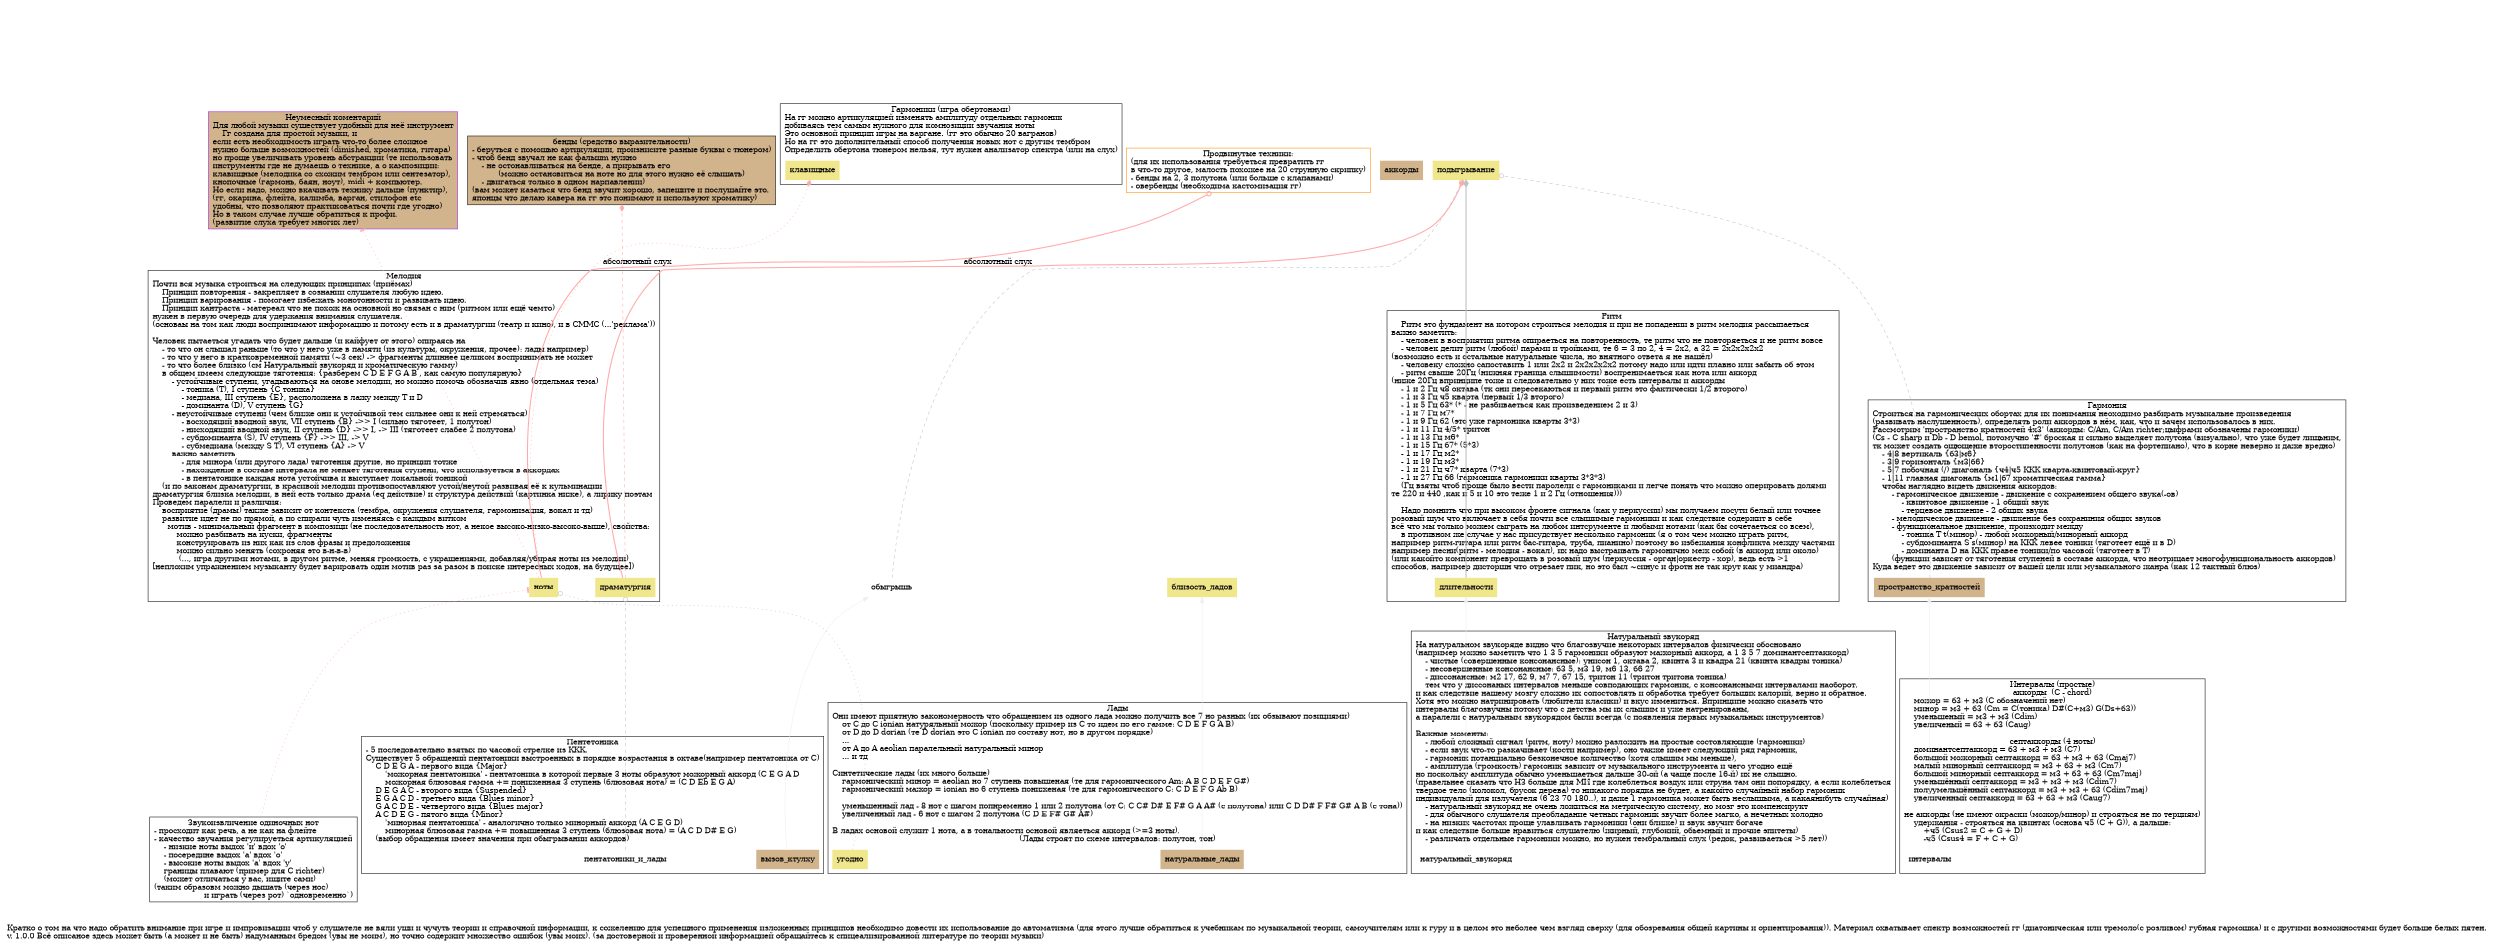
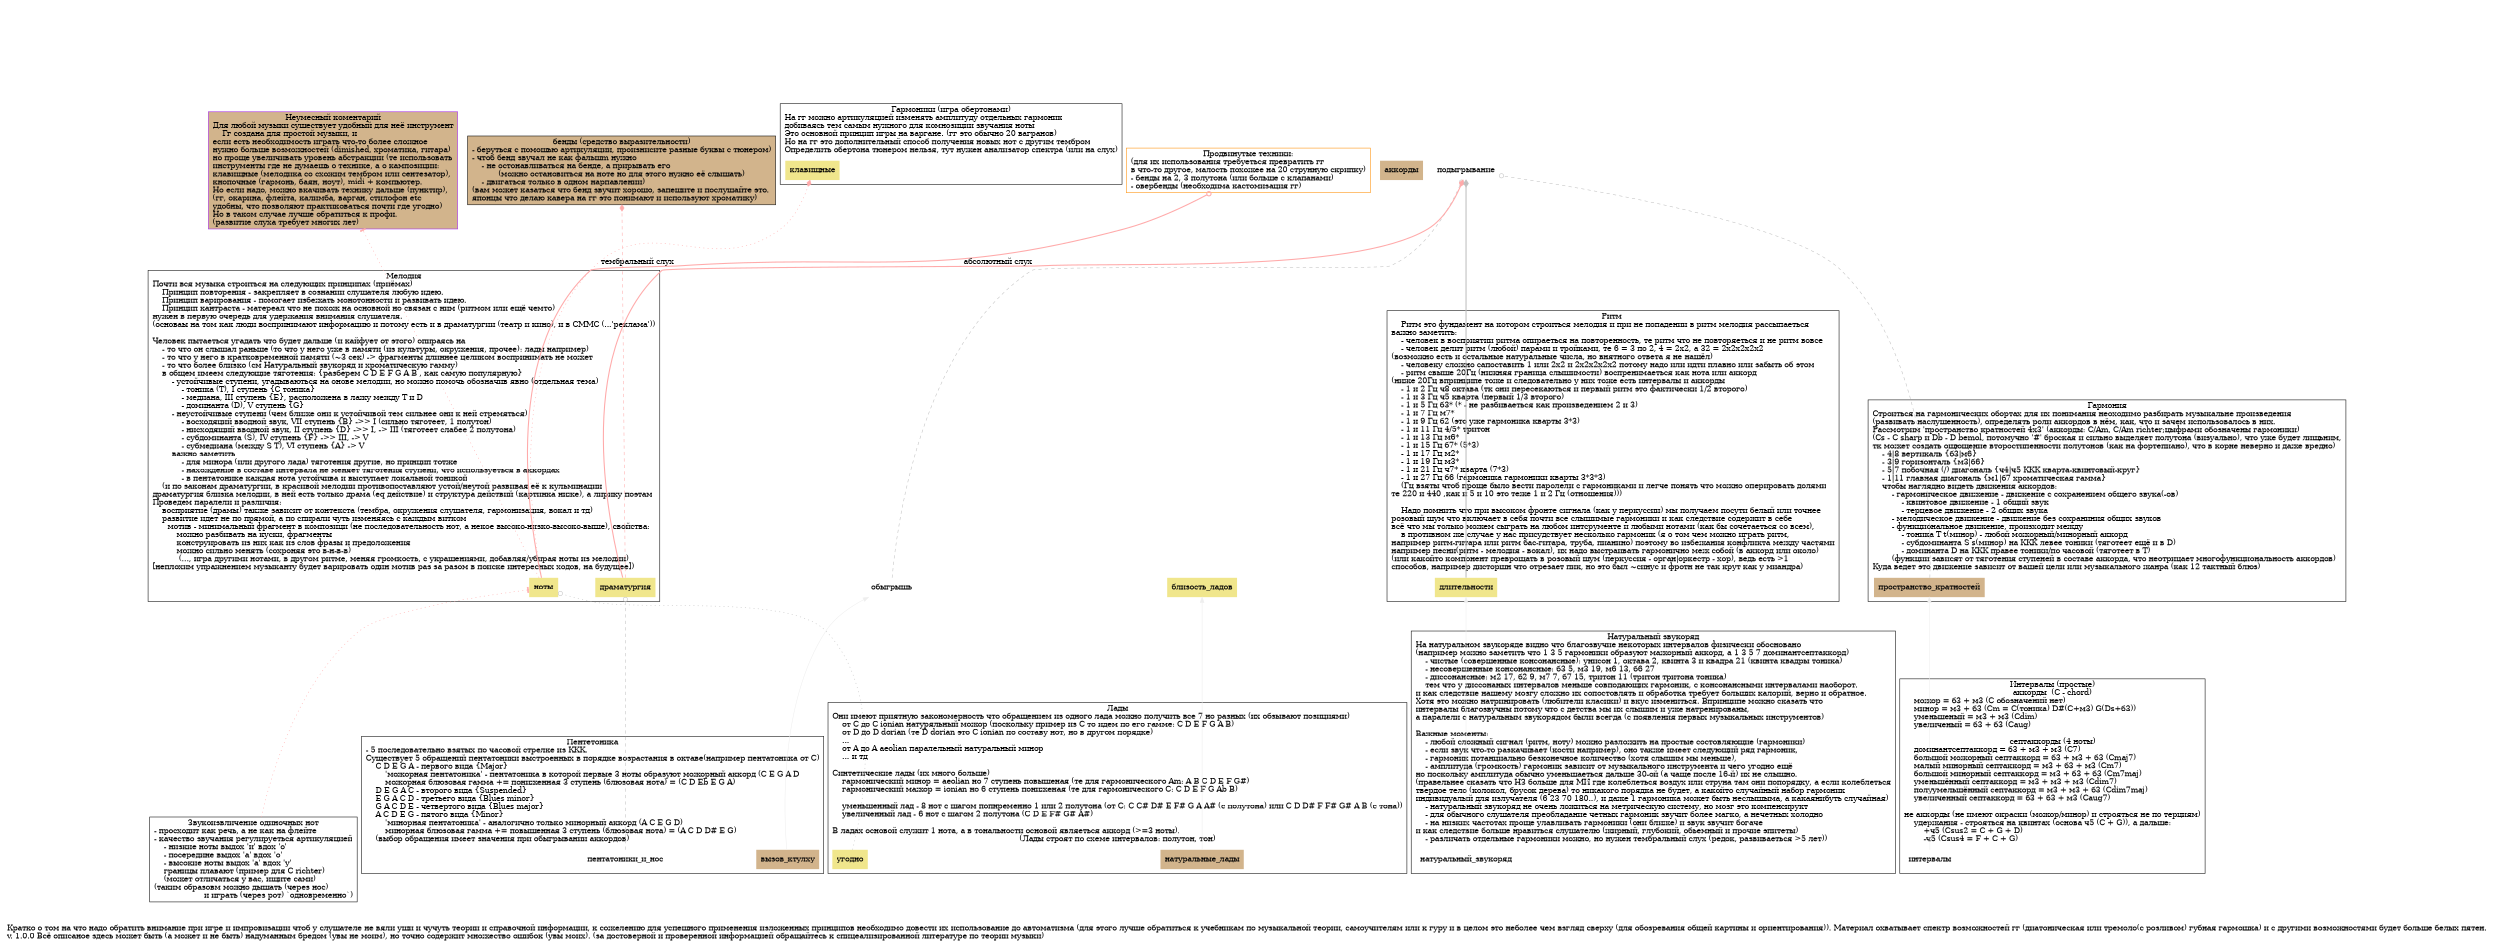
node "подыгрывание": fillcolor khaki -> white
edge "ноты" -> "клавищные": label "абсолютный слух" -> "тембральный слух"
node "пентатоники_и_лады": label "пентатоники_и_лады" -> "пентатоники_и_нос"
